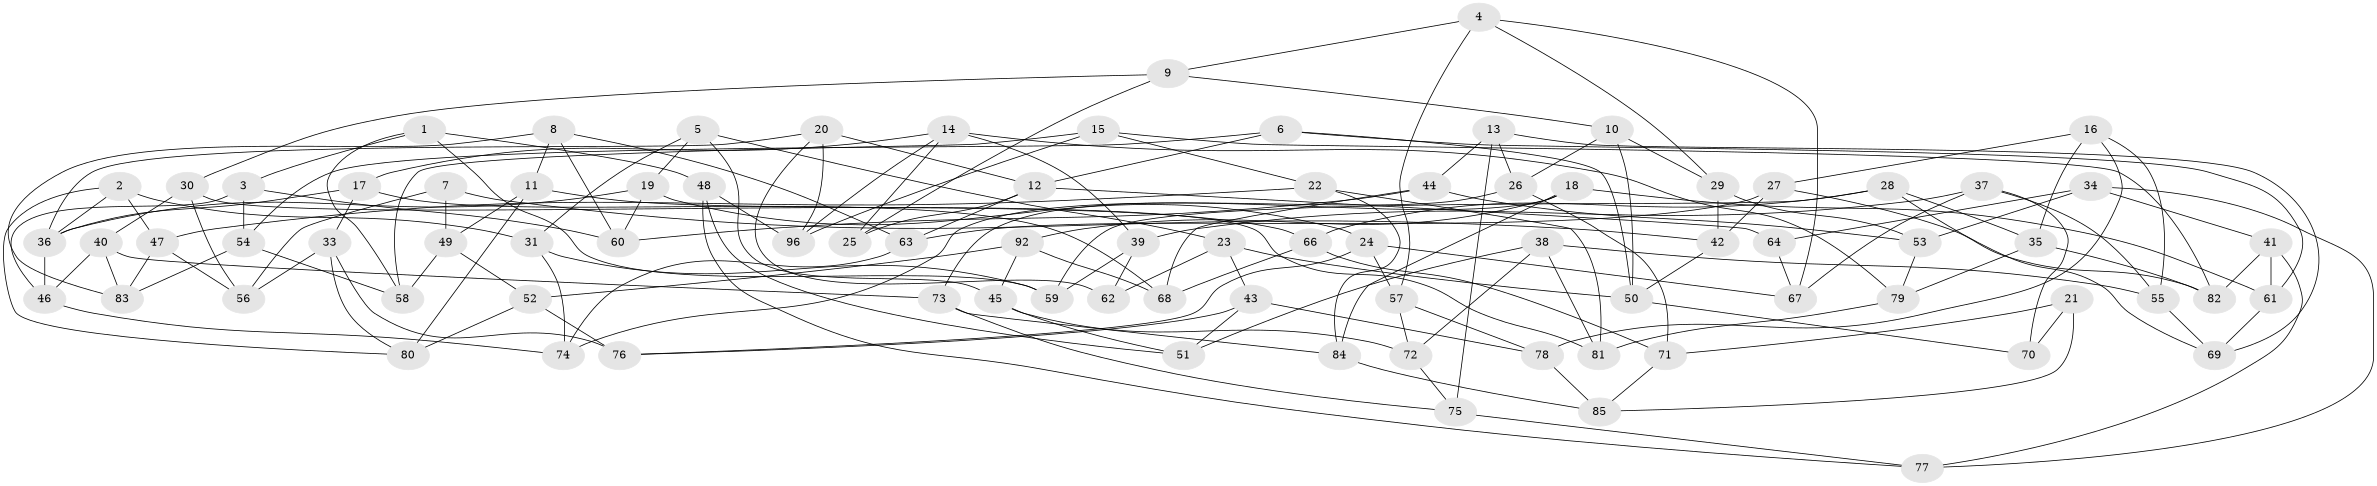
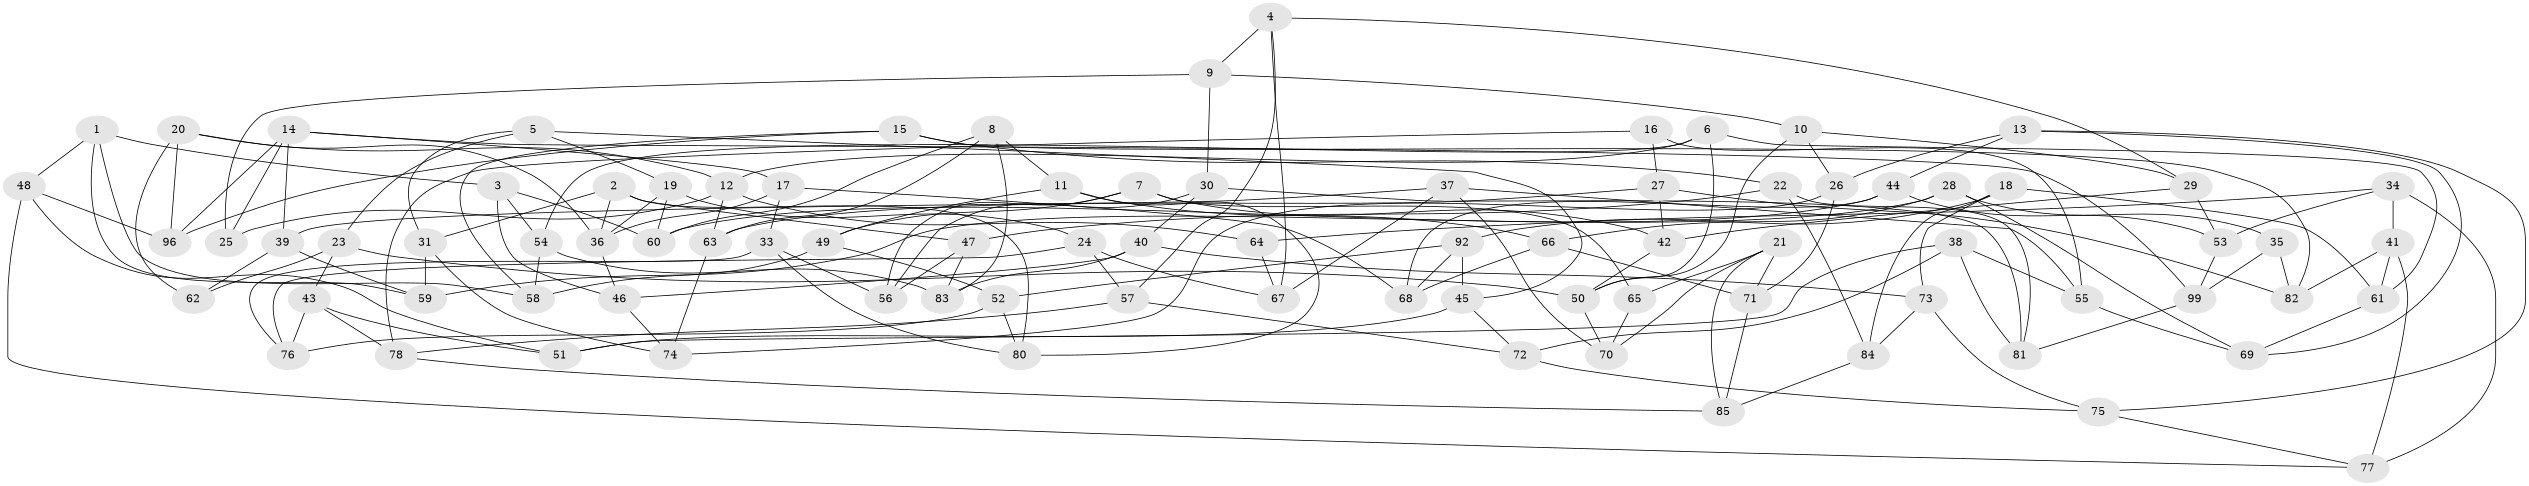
edge "16" -- "35": removed
node "65": added
node "79": label "79" -> "99"
